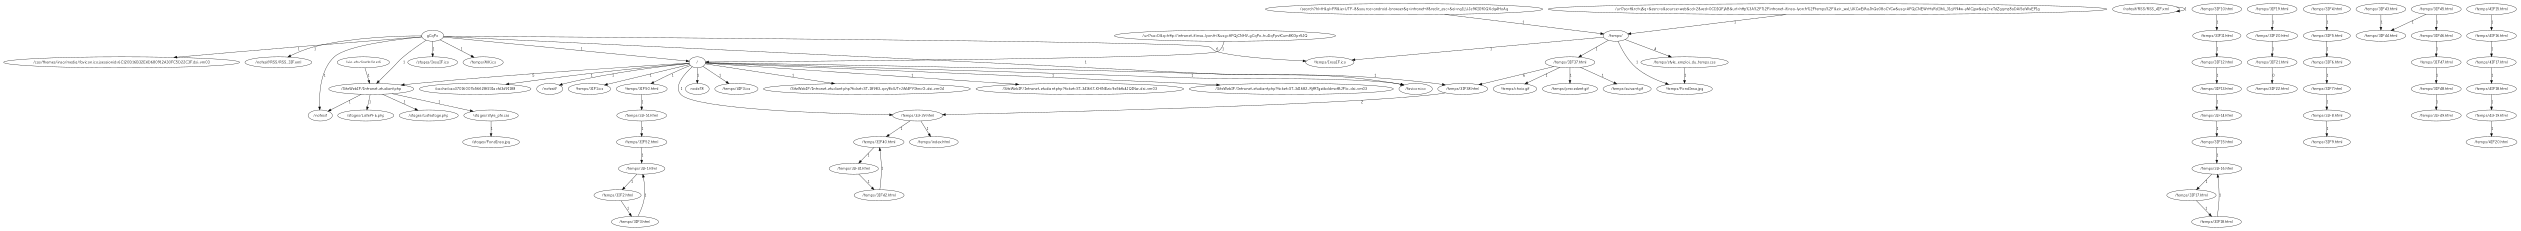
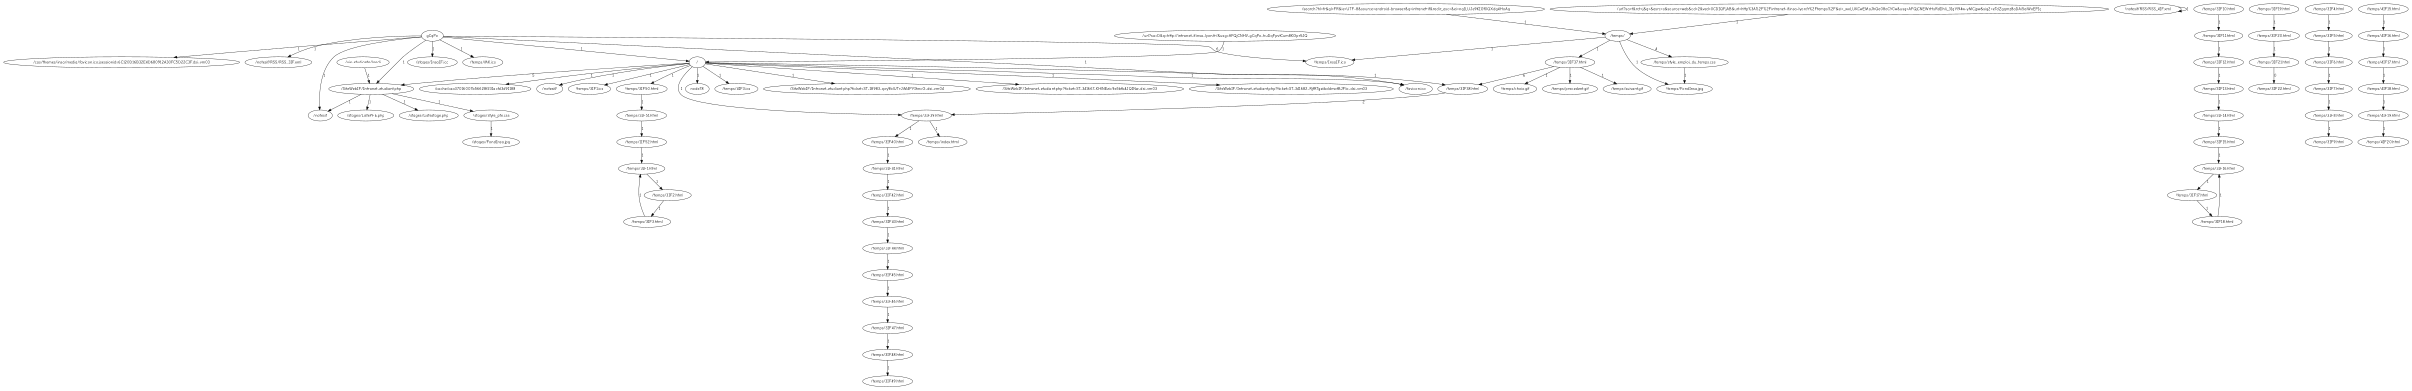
edge "/temps/3IF45.html" -> "/temps/3IF44.html": reversed
node "/temps/3IF52.html": label "/temps/3IF52.html" -> "/temps/1IF52.html"
edge "/temps/3IF42.html" -> "/temps/3IF40.html": now "/temps/3IF42.html" -> "/temps/3IF43.html"
